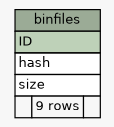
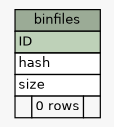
node "binfiles": text "9 rows" -> "0 rows"
